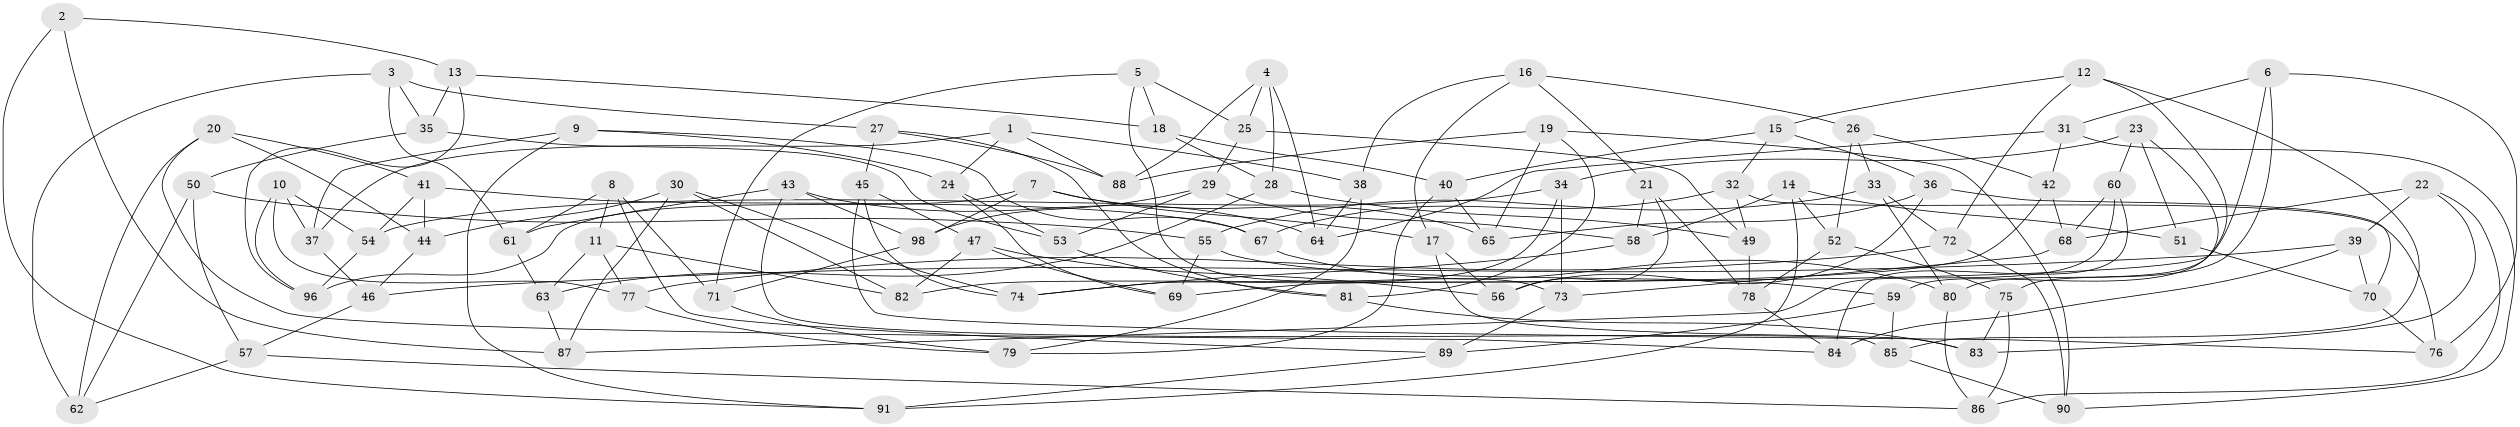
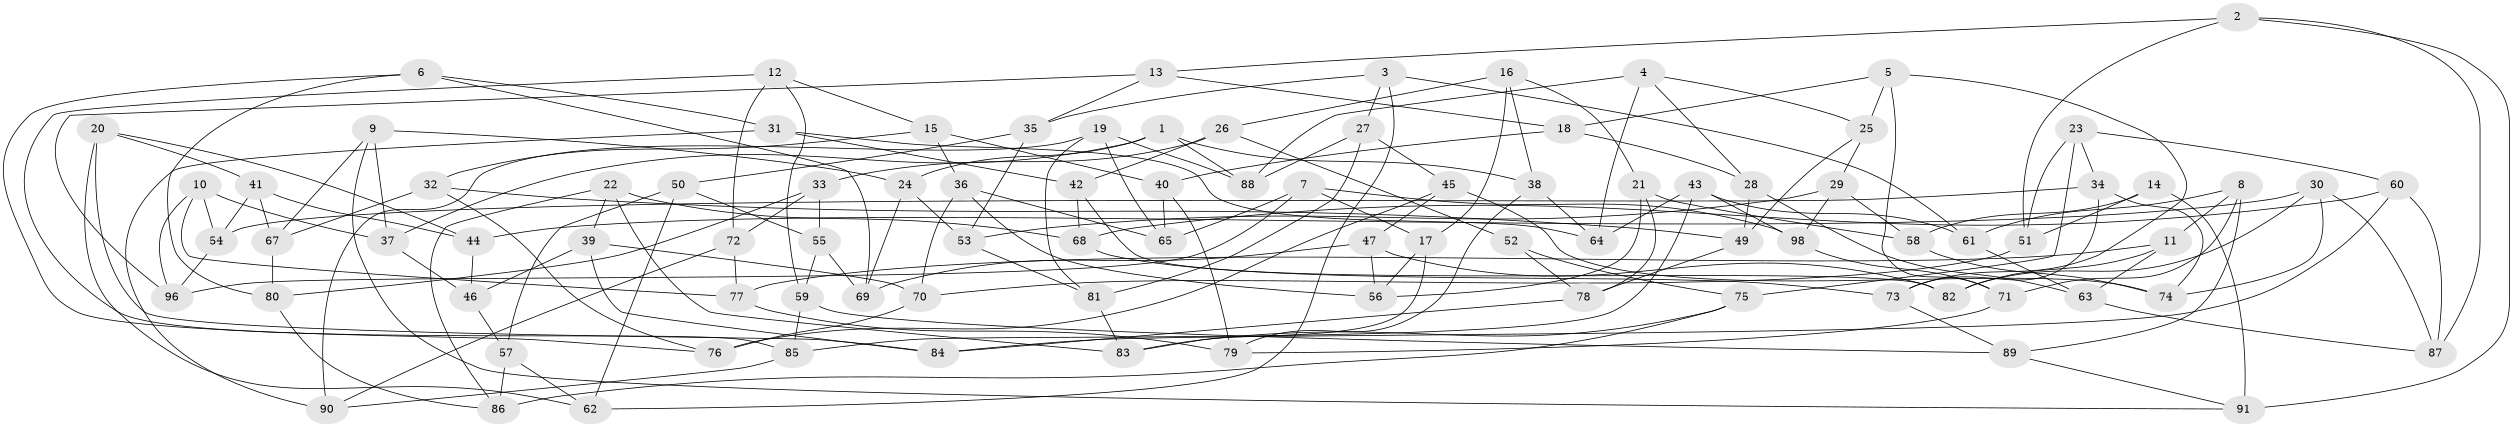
edge "2" -- "51": added
edge "14" -- "52": removed
